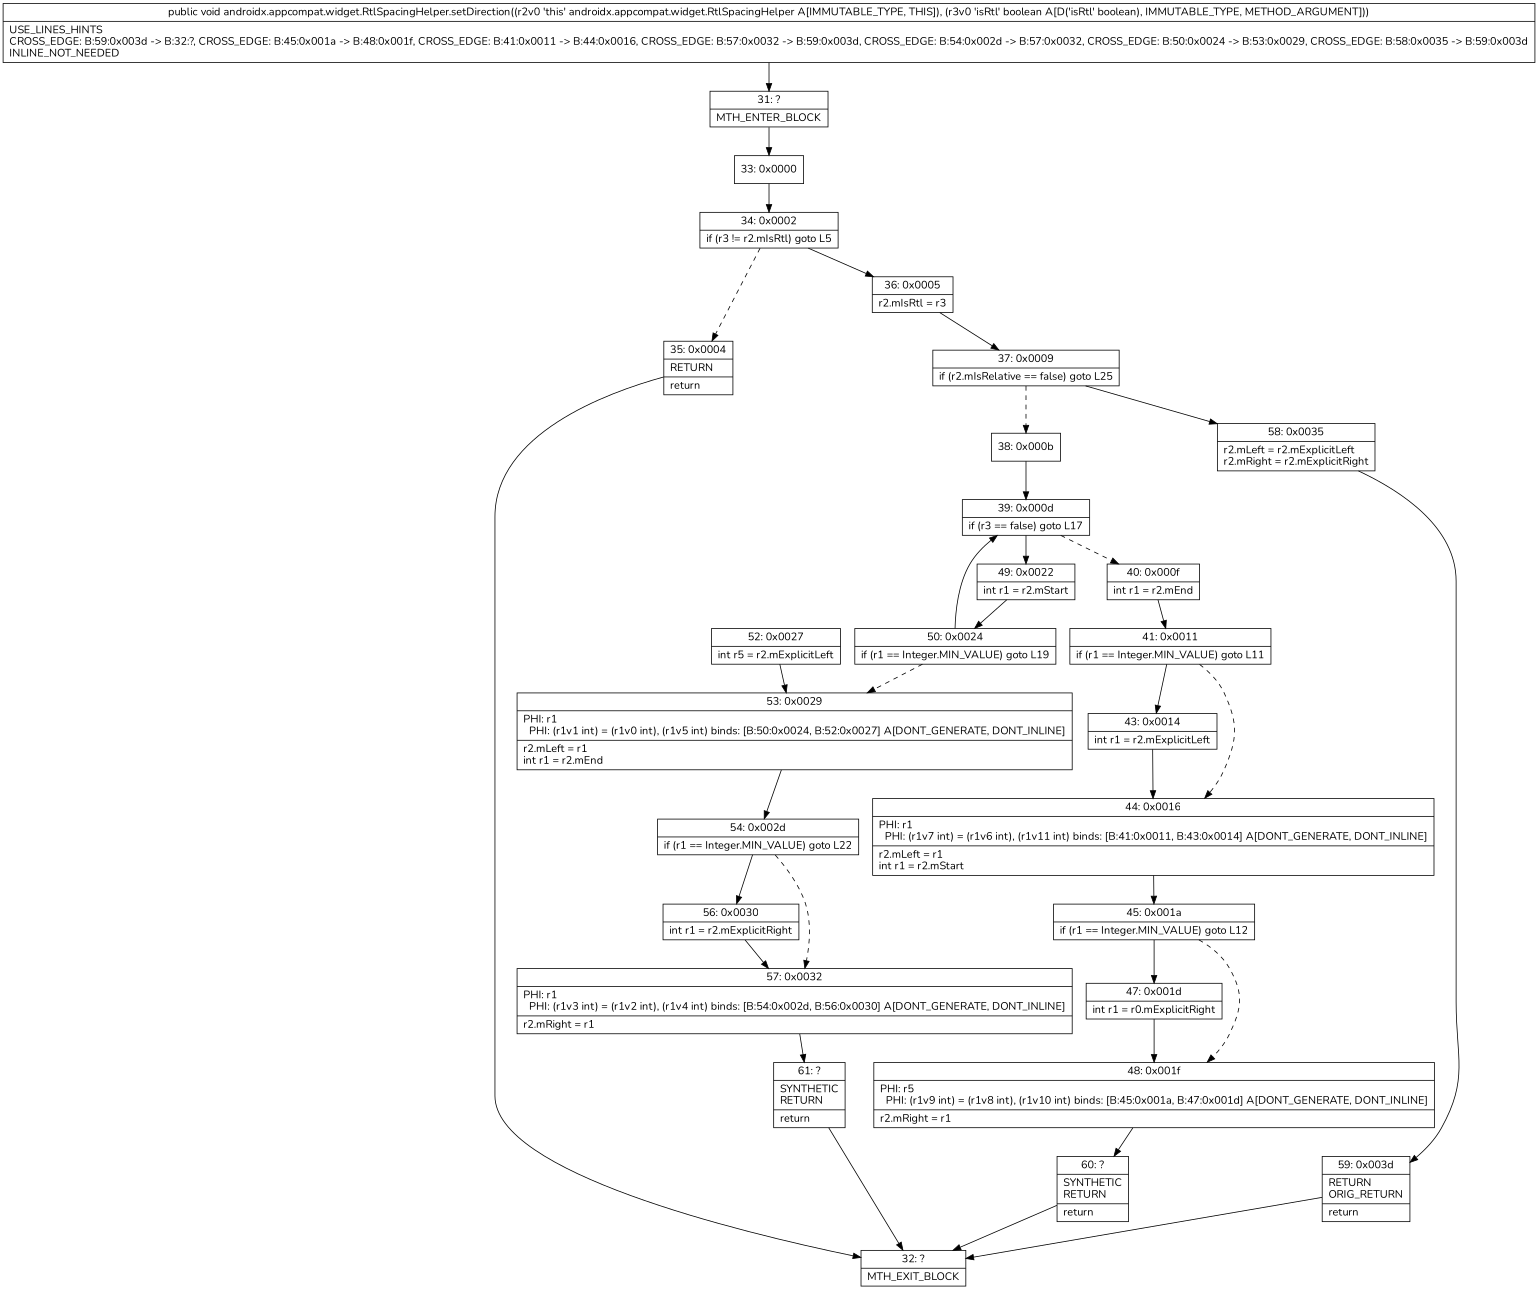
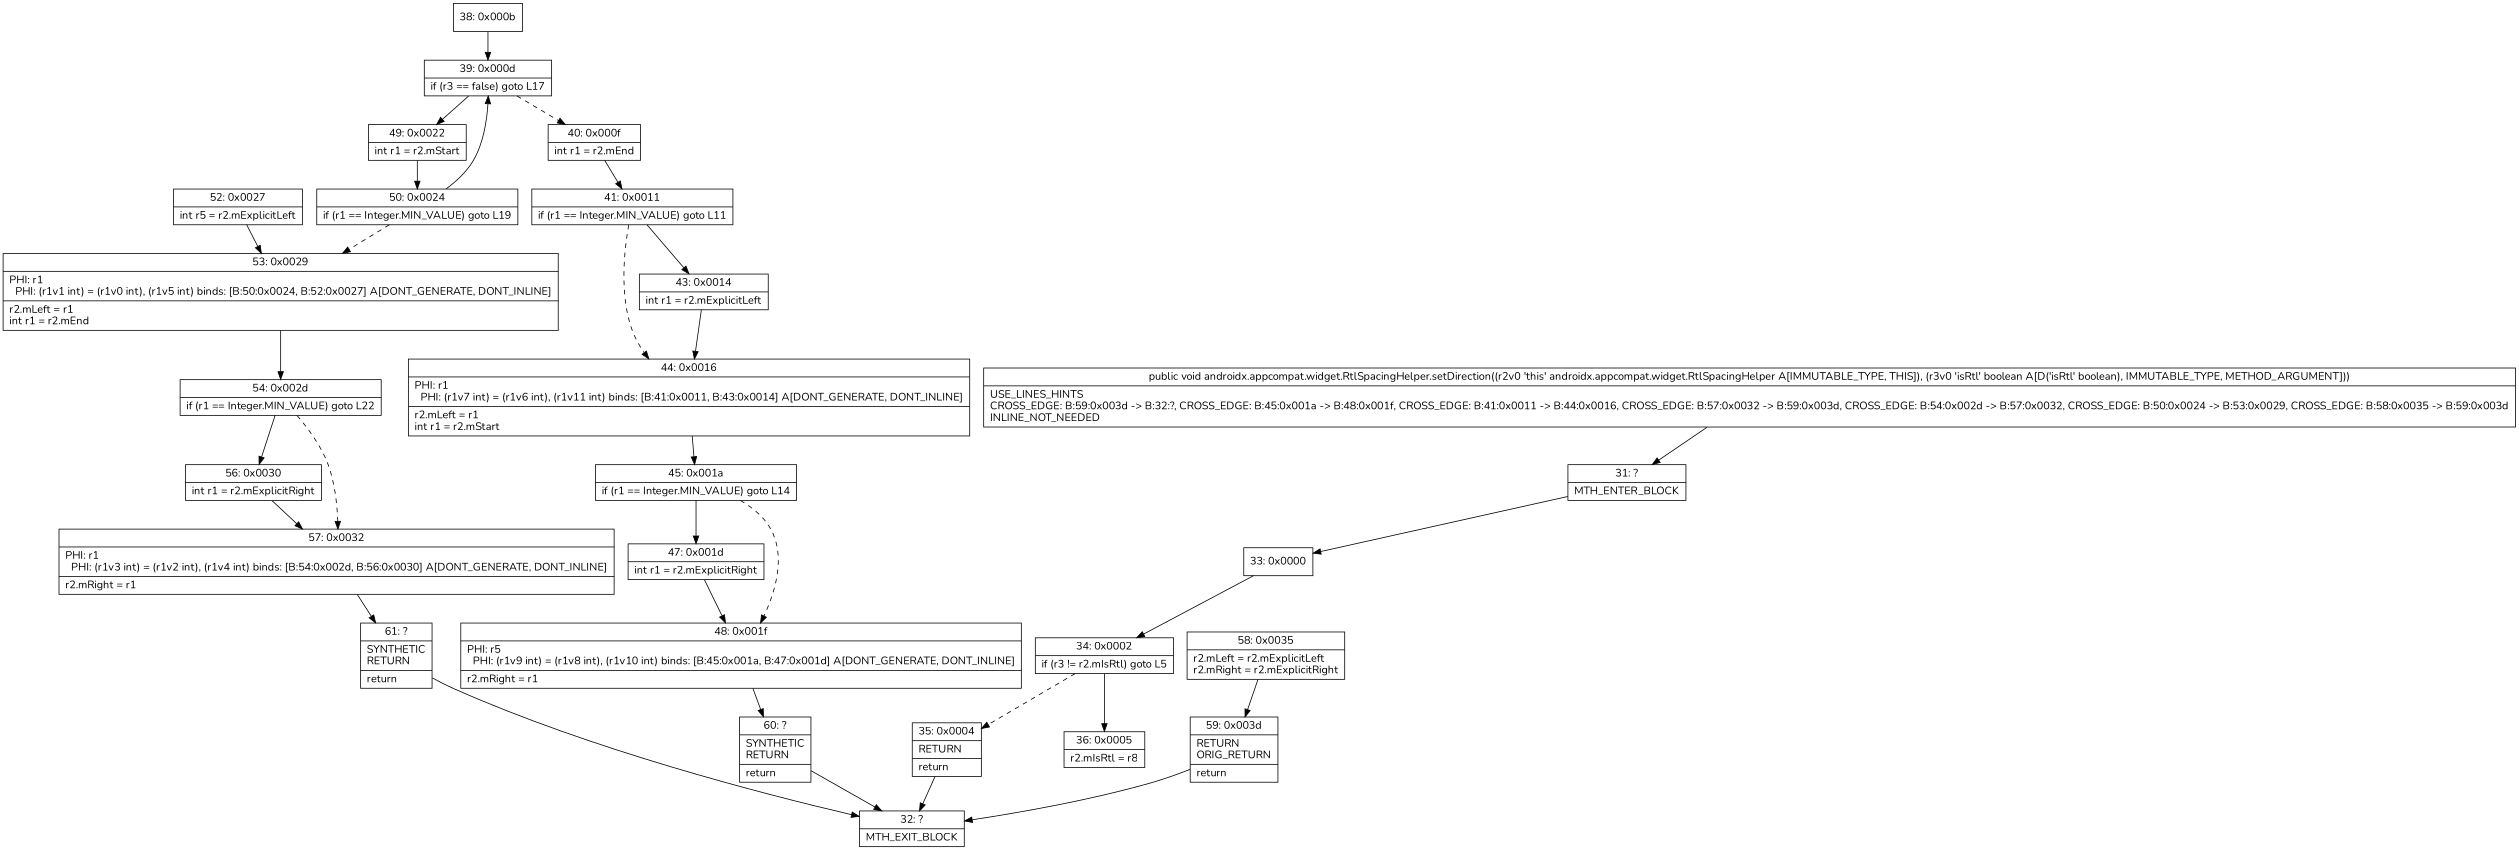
node "36: 0x0005": text "r2.mIsRtl = r3" -> "r2.mIsRtl = r8"
node "37: 0x0009": removed
node "45: 0x001a": text "if (r1 == Integer.MIN_VALUE) goto L12" -> "if (r1 == Integer.MIN_VALUE) goto L14"
node "47: 0x001d": text "int r1 = r0.mExplicitRight" -> "int r1 = r2.mExplicitRight"
